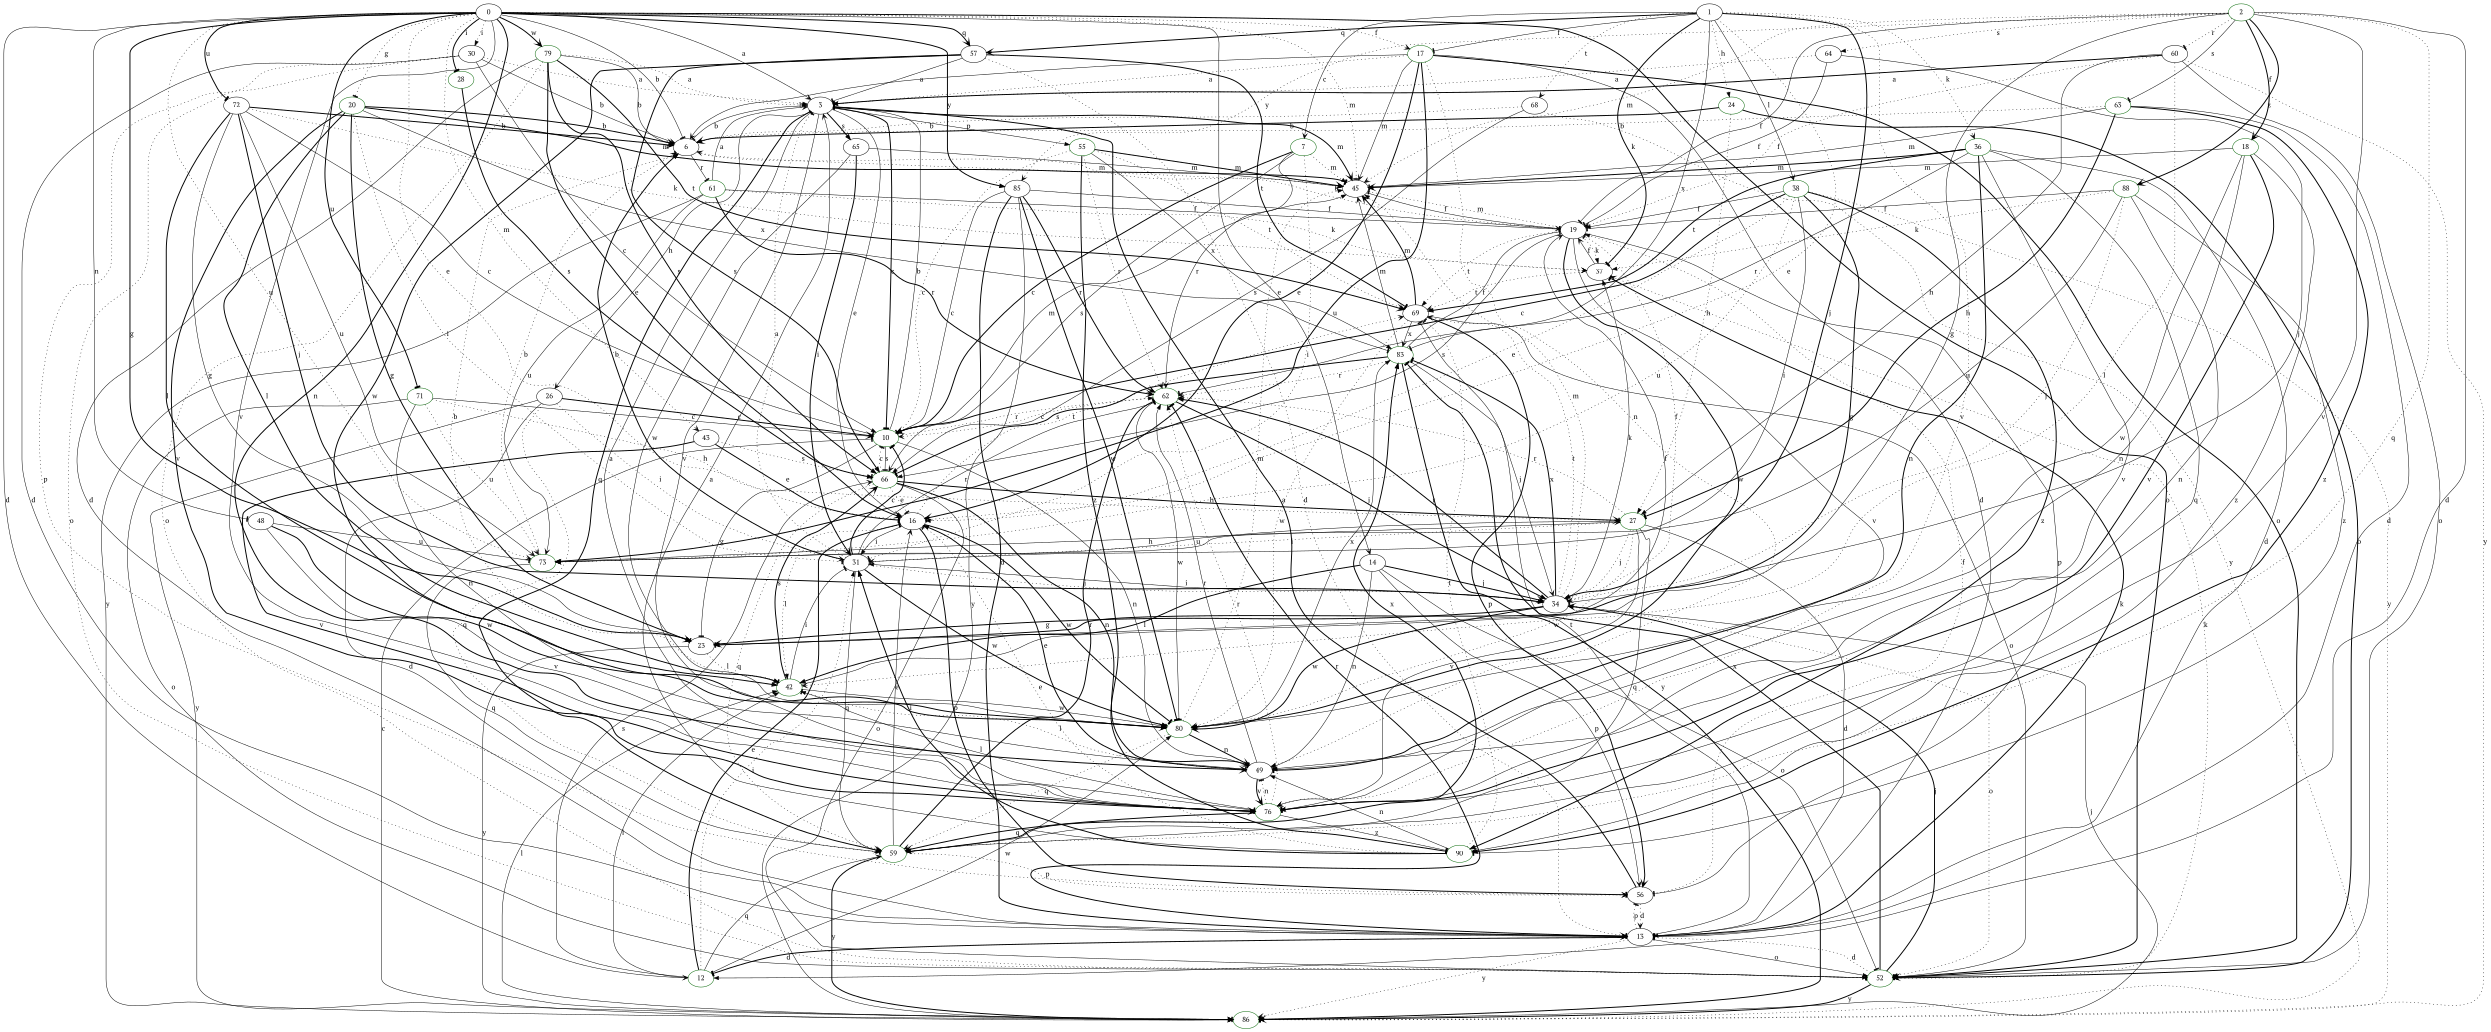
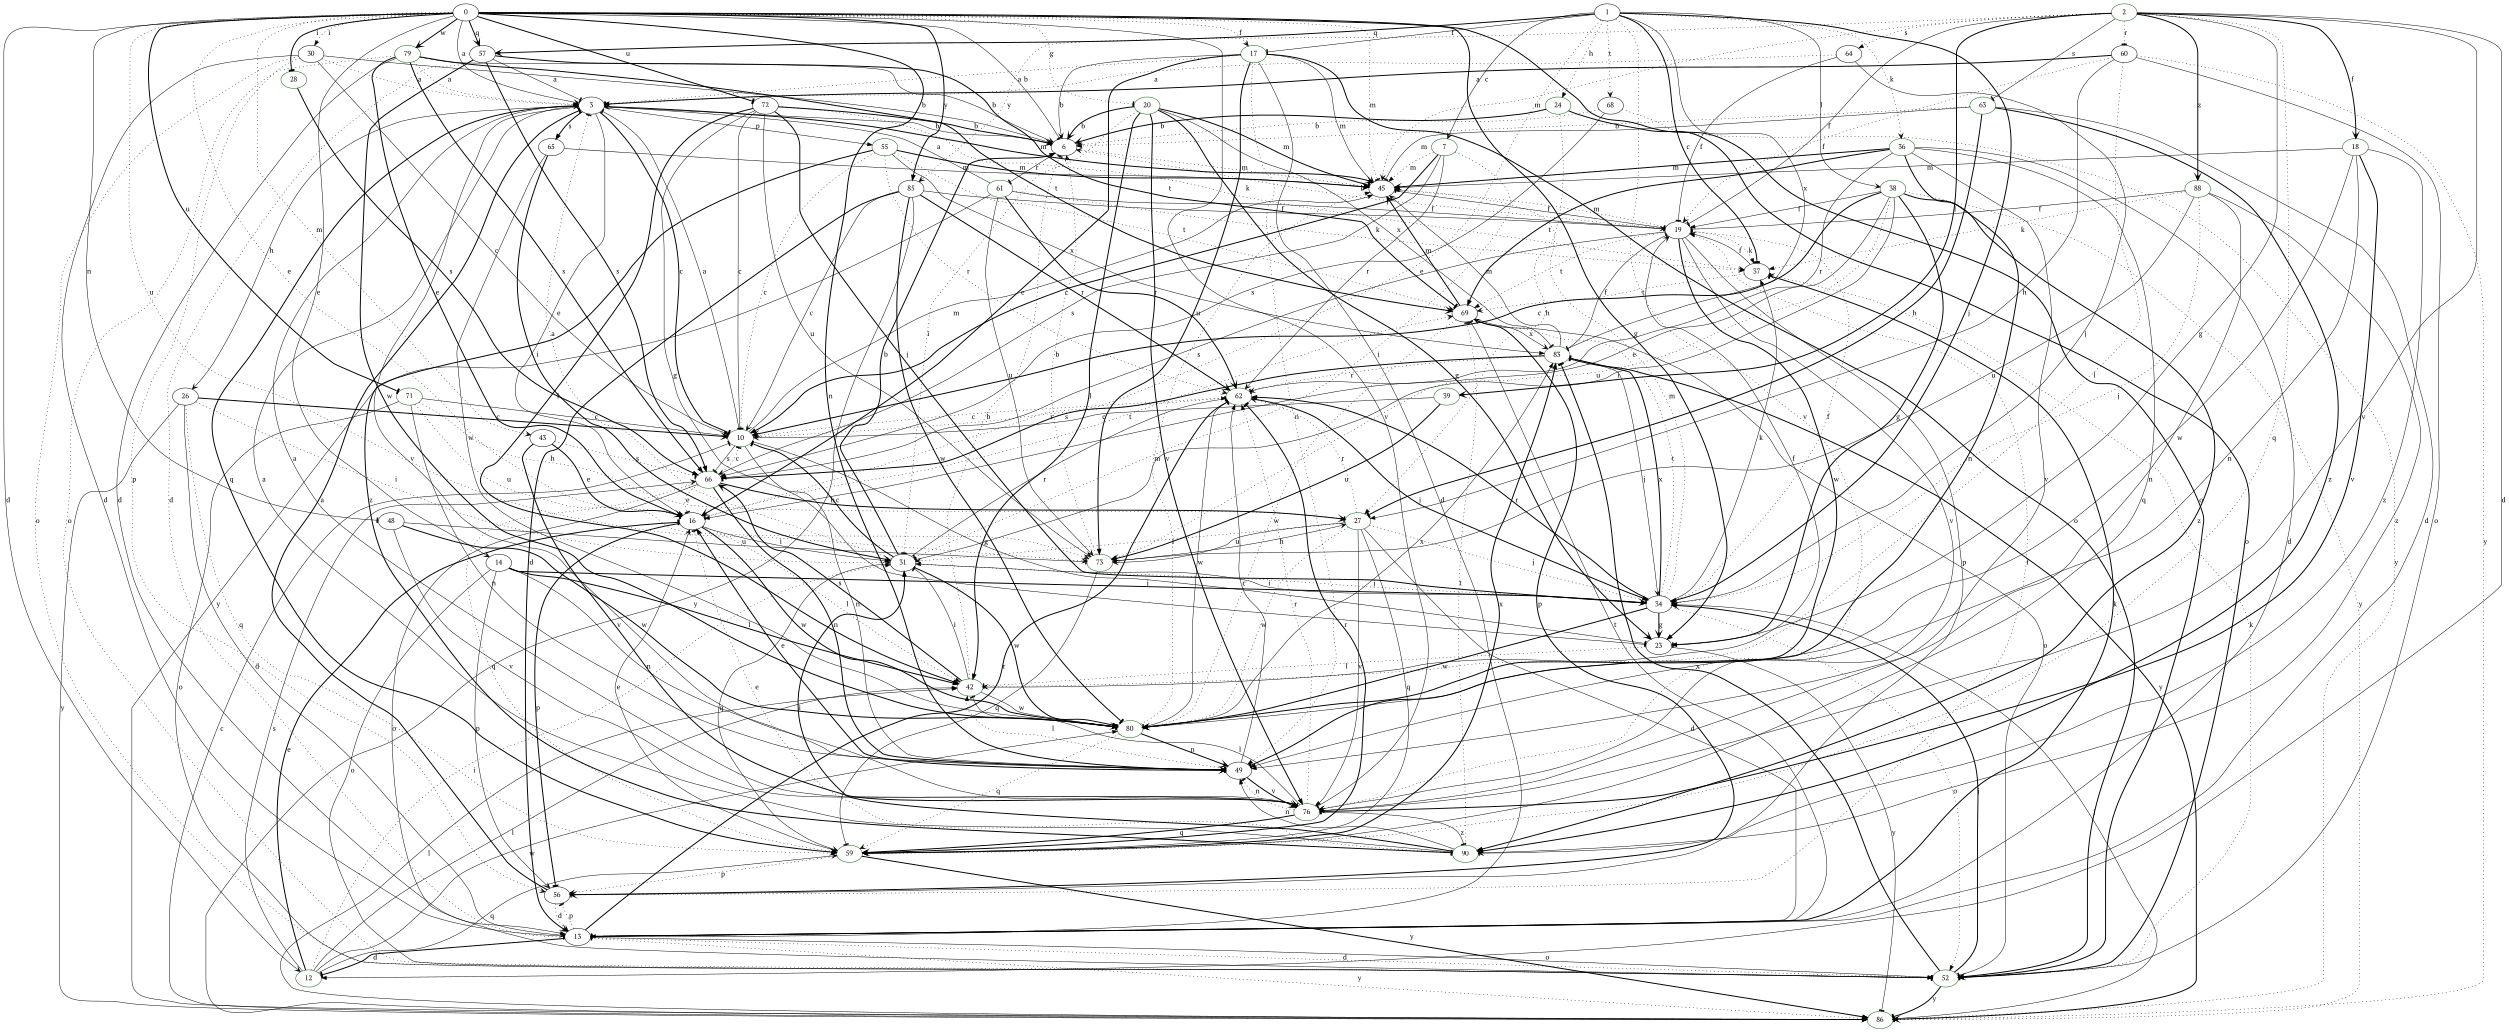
edge "1" -> "37": label "k" -> "c"
edge "10" -> "3": label "b" -> "a"
edge "38" -> "16": style dotted -> solid
node "39": added
